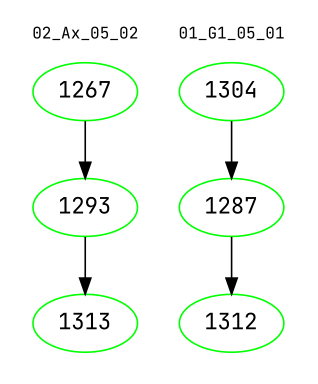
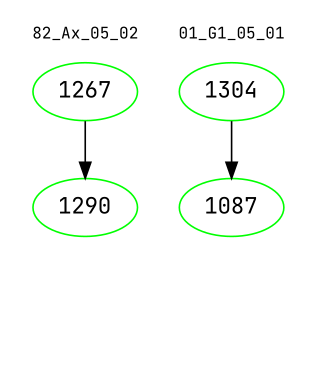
cluster "02_Ax_05_02": label "02_Ax_05_02" -> "82_Ax_05_02"
node "1293": label "1293" -> "1290"
node "1287": label "1287" -> "1087"
node "1313": removed
node "1312": removed
